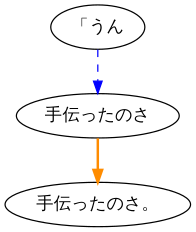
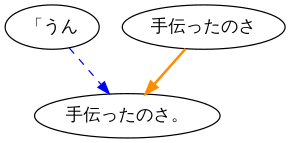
edge "「うん" -> "手伝ったのさ": now "「うん" -> "手伝ったのさ。"
